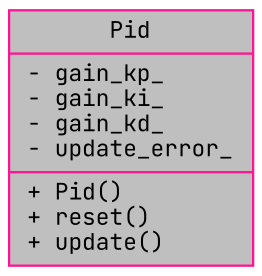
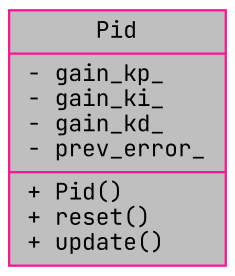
node "Pid": text "- update_error_" -> "- prev_error_"
